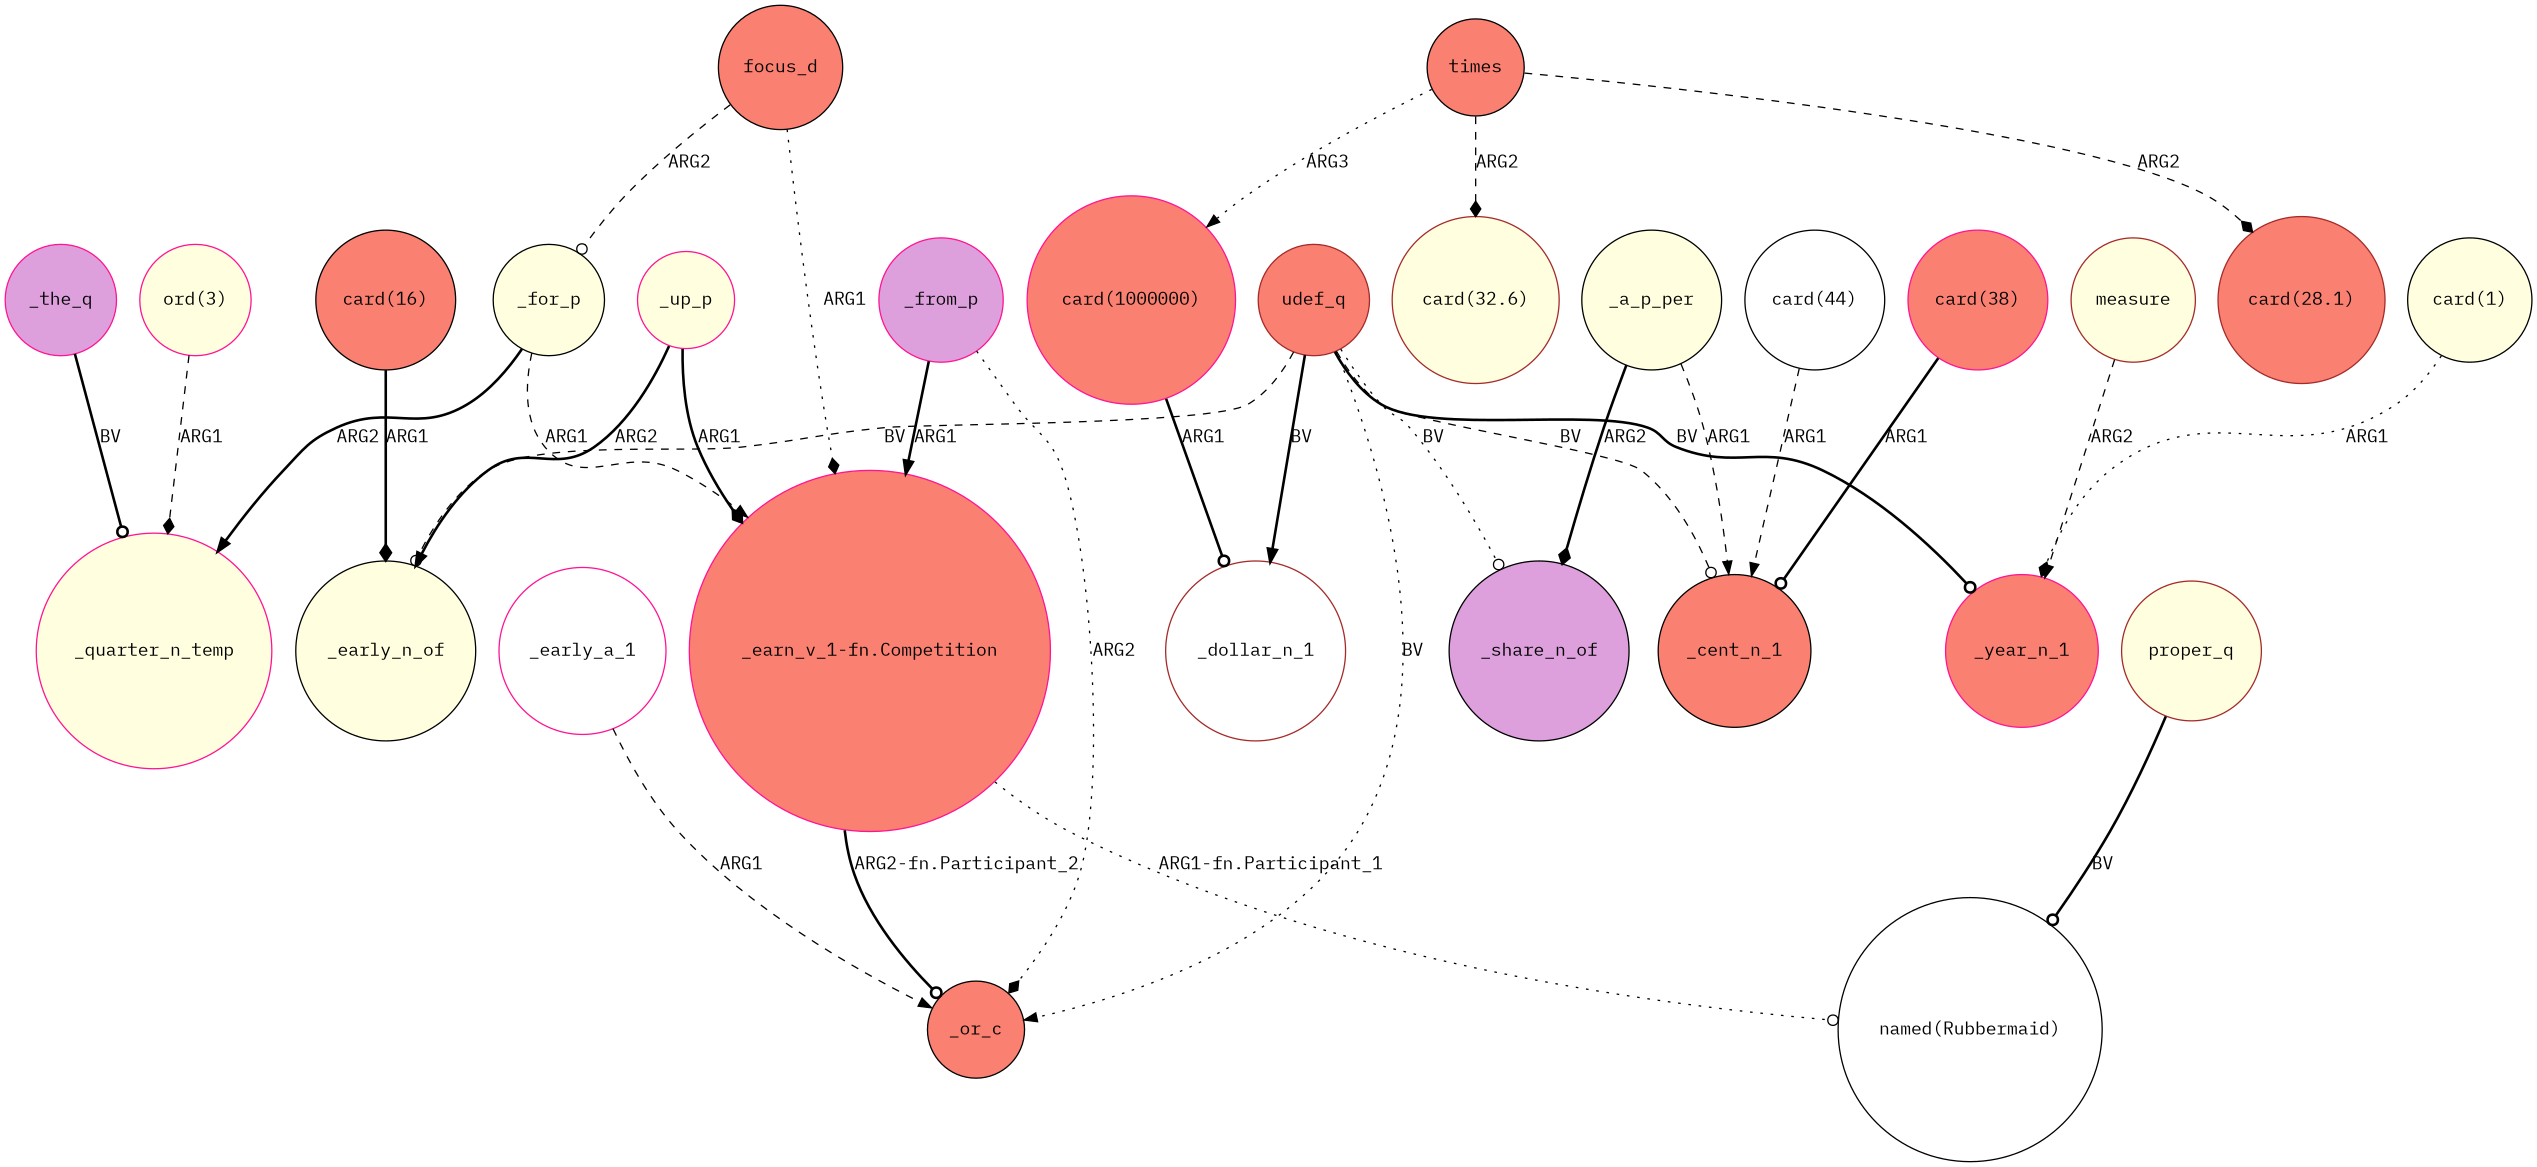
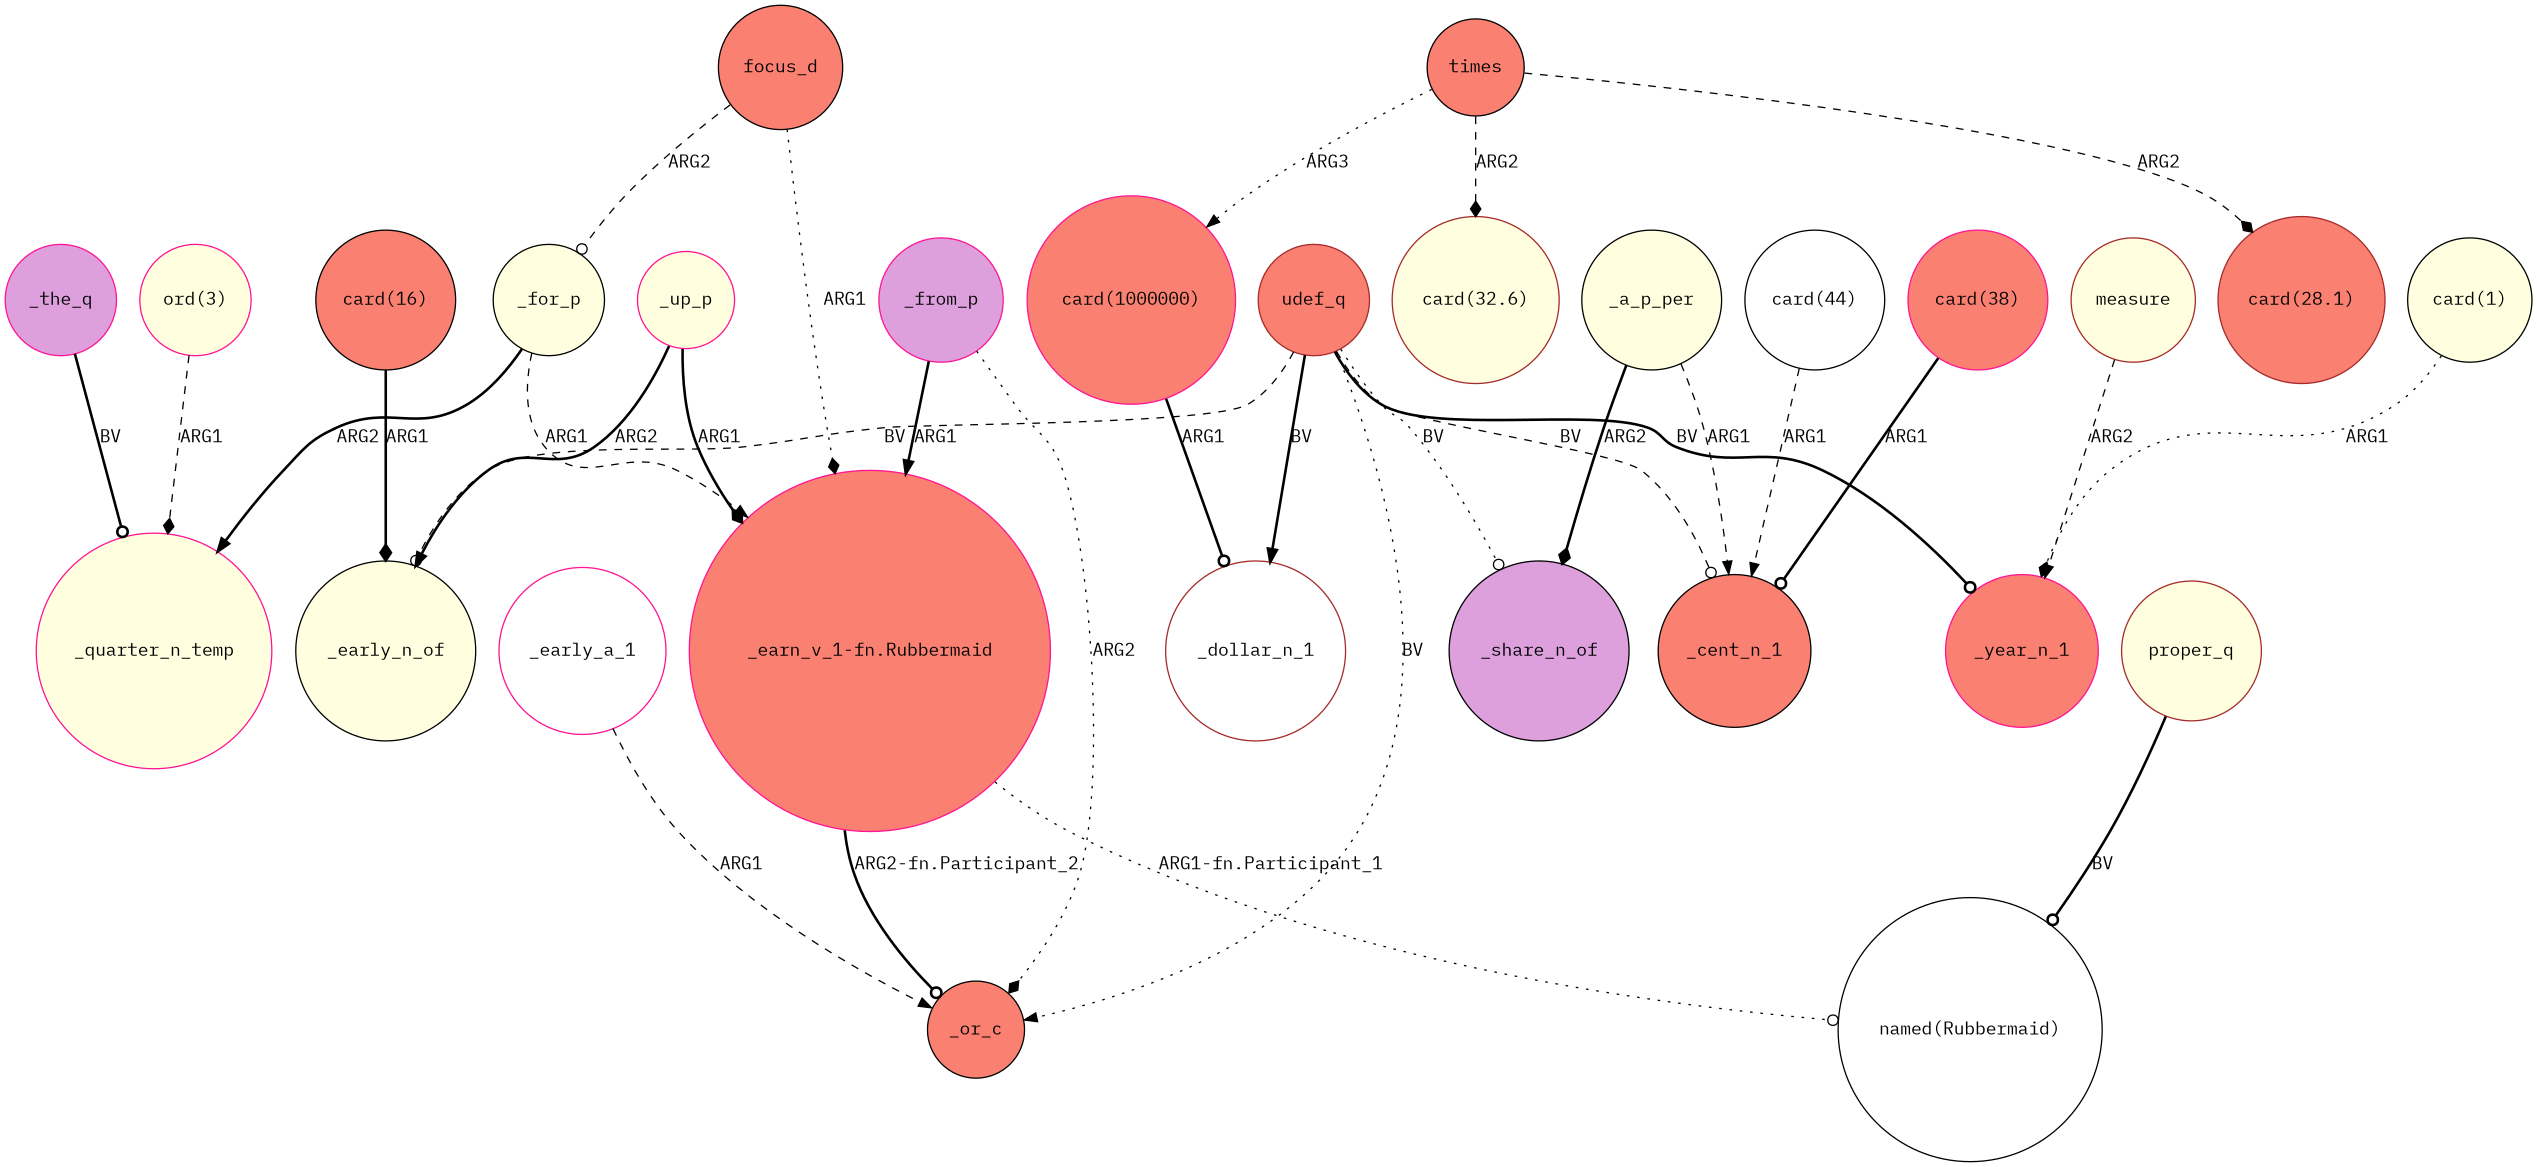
node "_earn_v_1-fn.Competition": label "_earn_v_1-fn.Competition" -> "_earn_v_1-fn.Rubbermaid"
